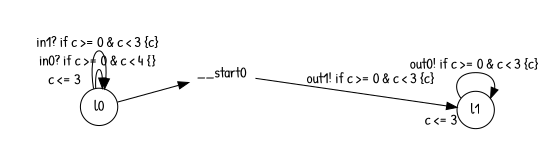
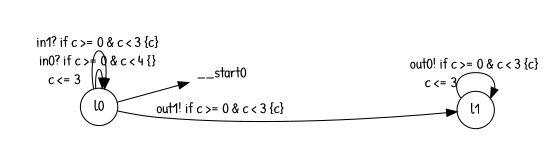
edge "__start0" -> "l1 c <= 3": now "l0 c <= 3" -> "l1 c <= 3"
